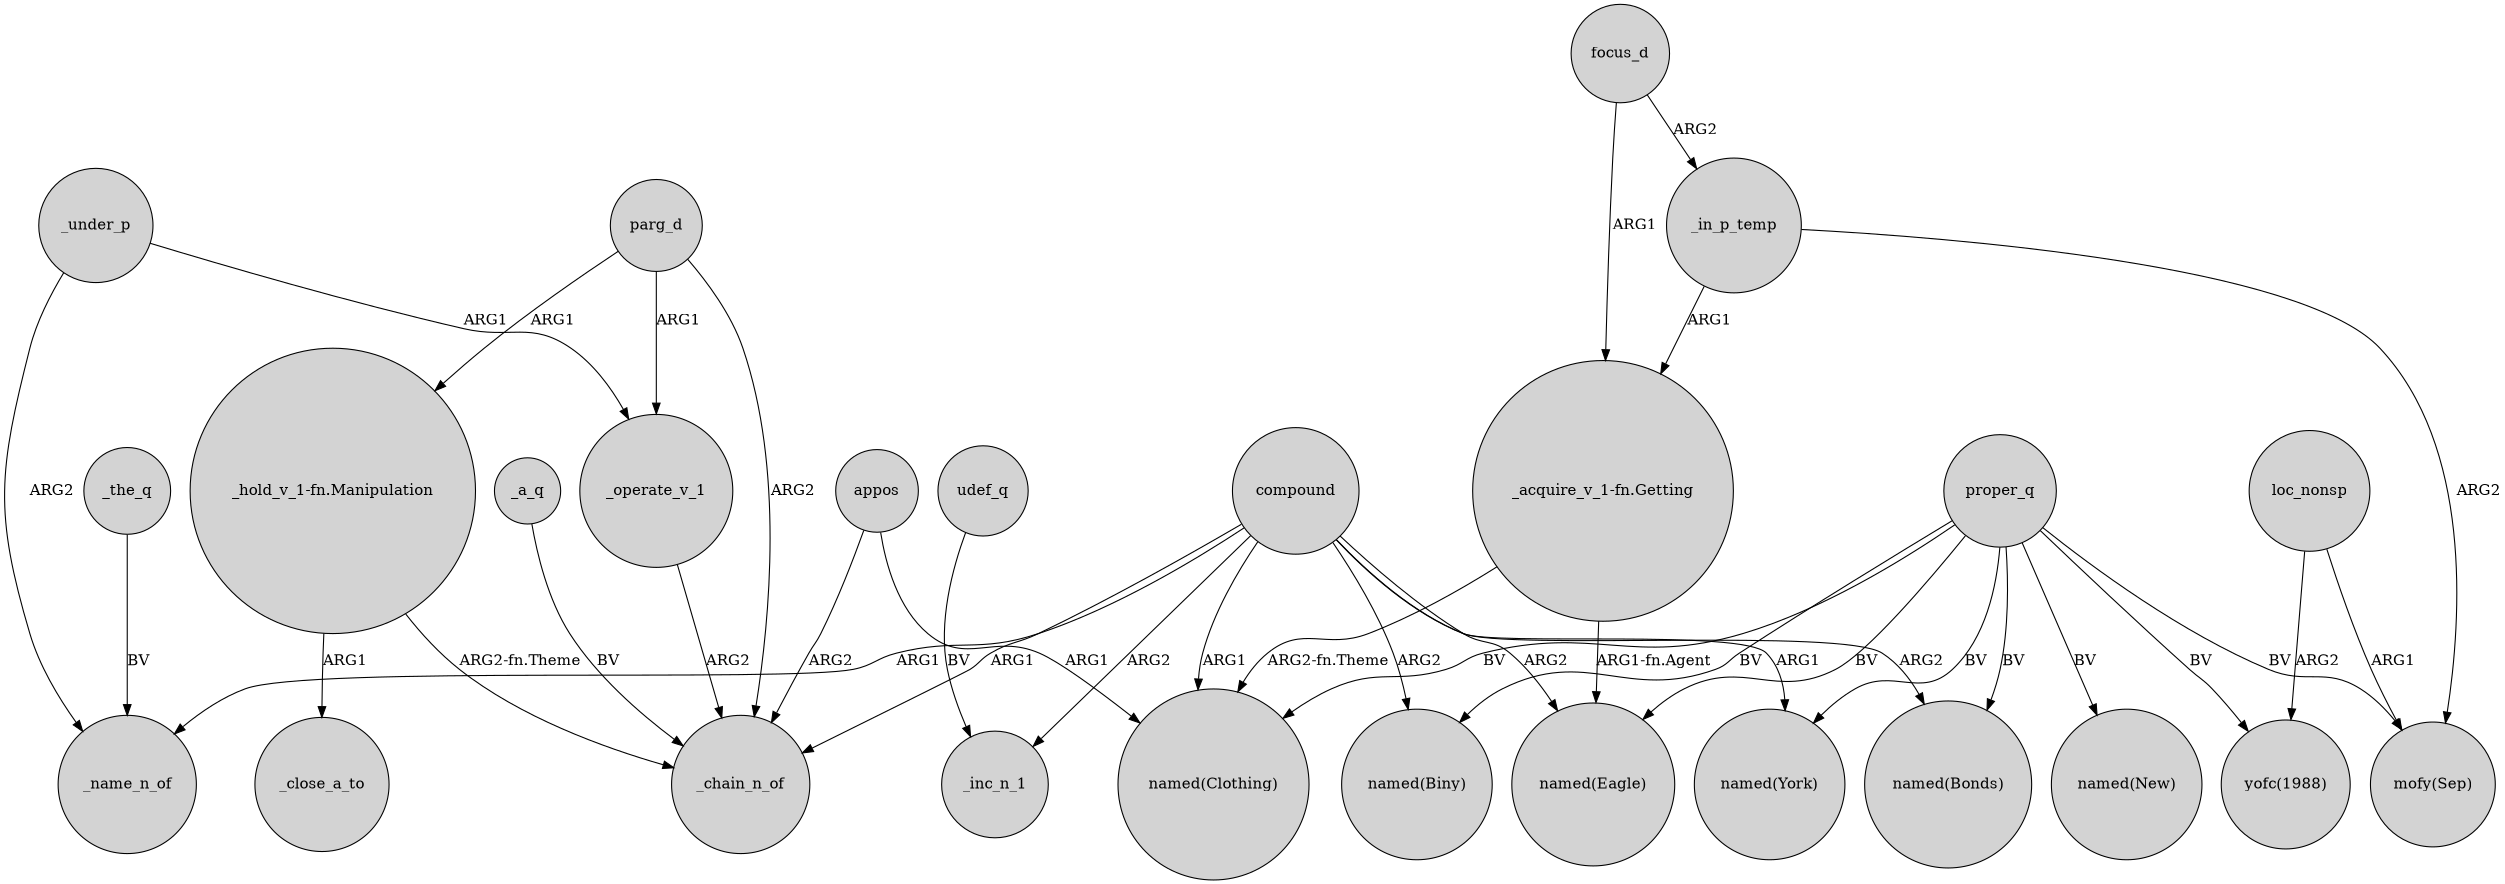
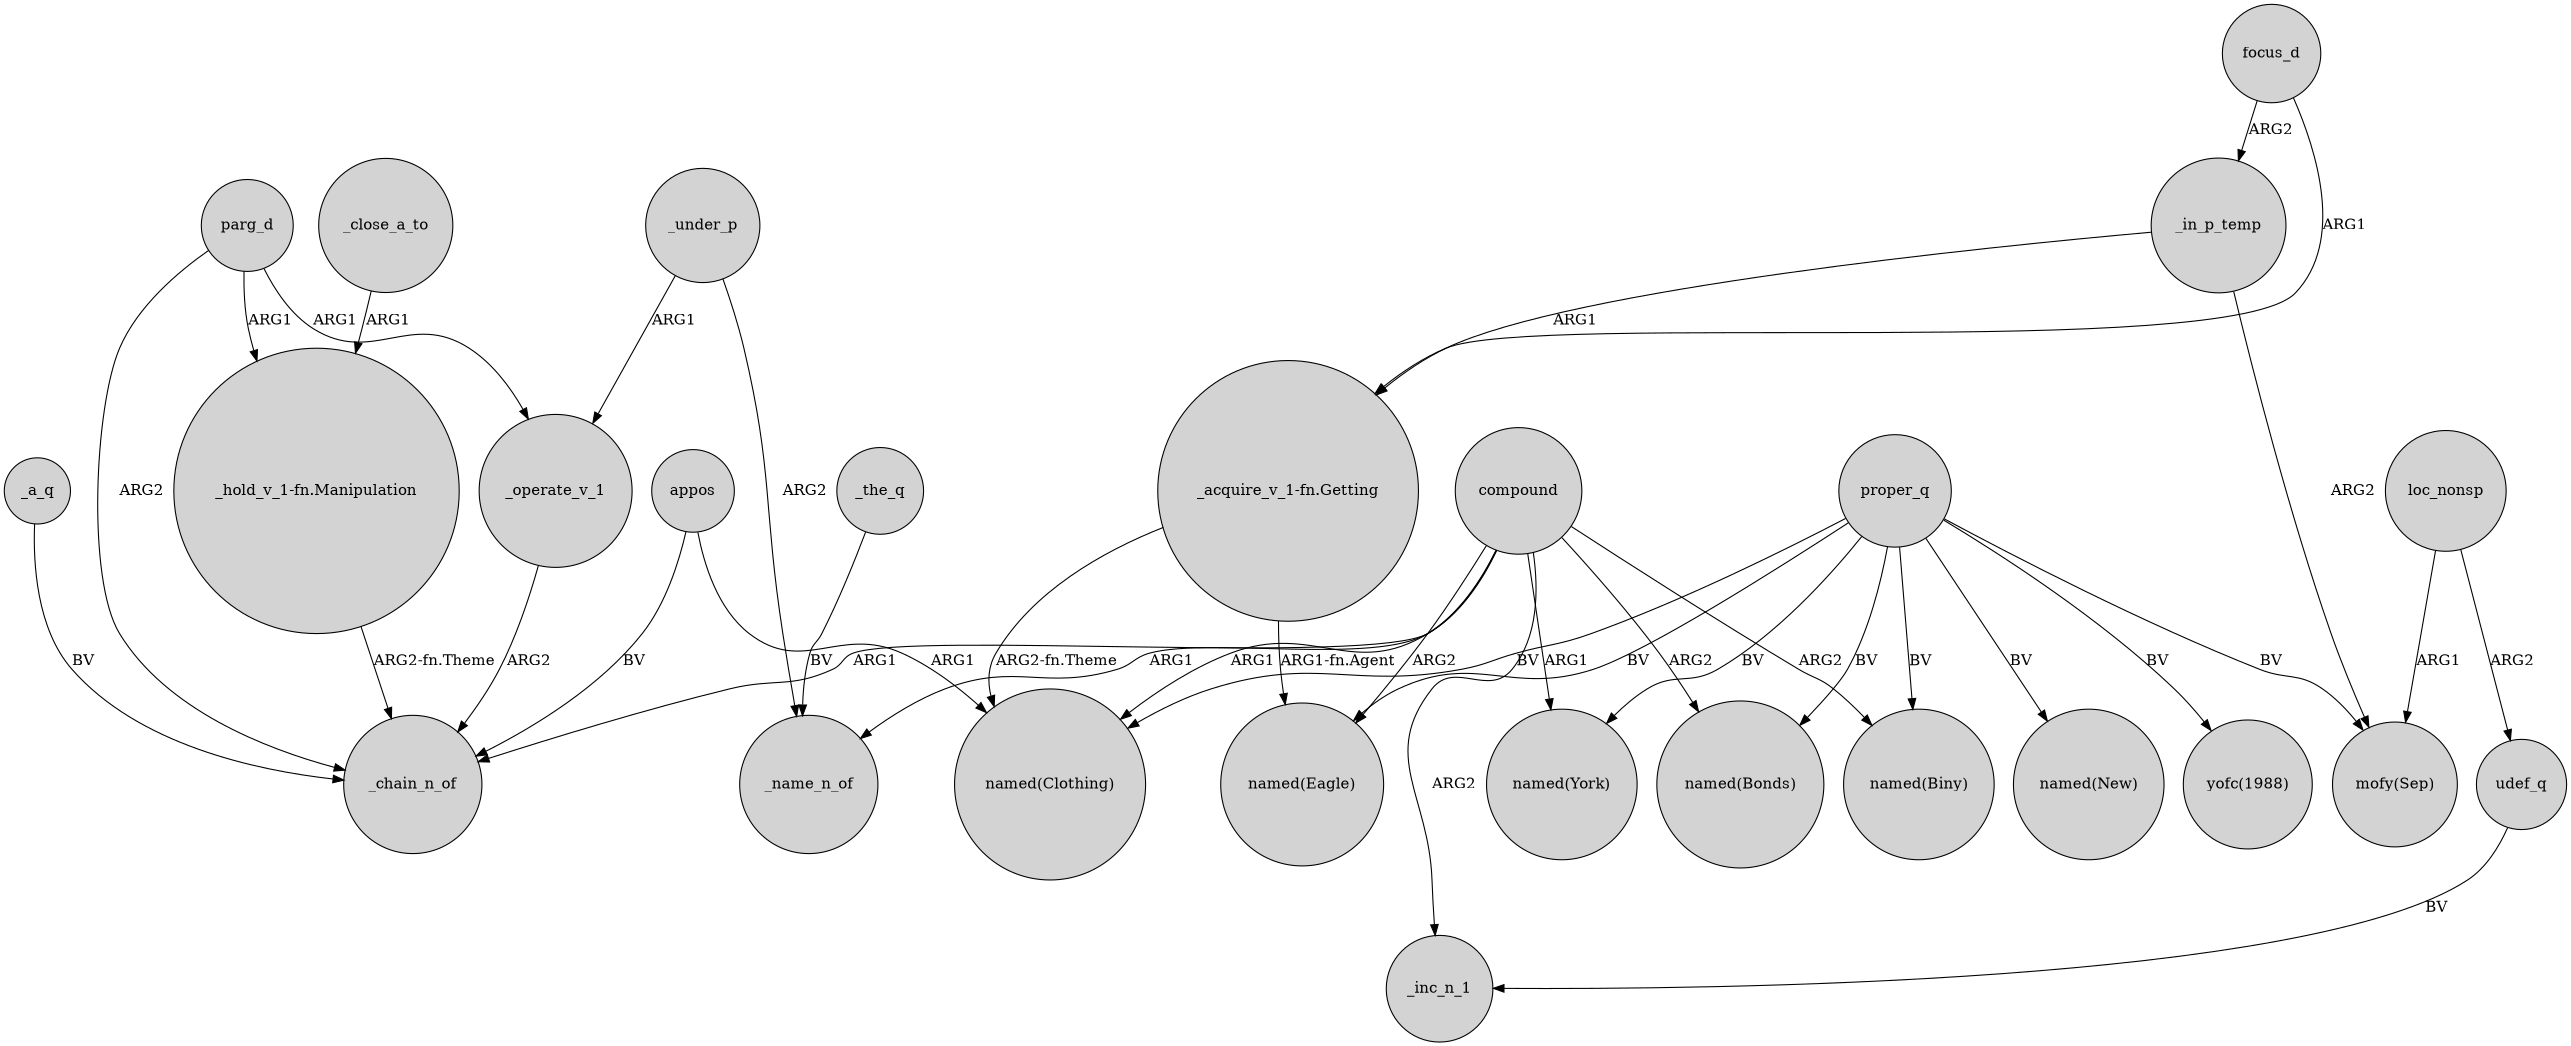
edge "loc_nonsp" -> "yofc(1988)": now "loc_nonsp" -> "udef_q"
edge "appos" -> "_chain_n_of": label "ARG2" -> "BV"
edge "_hold_v_1-fn.Manipulation" -> "_close_a_to": reversed
